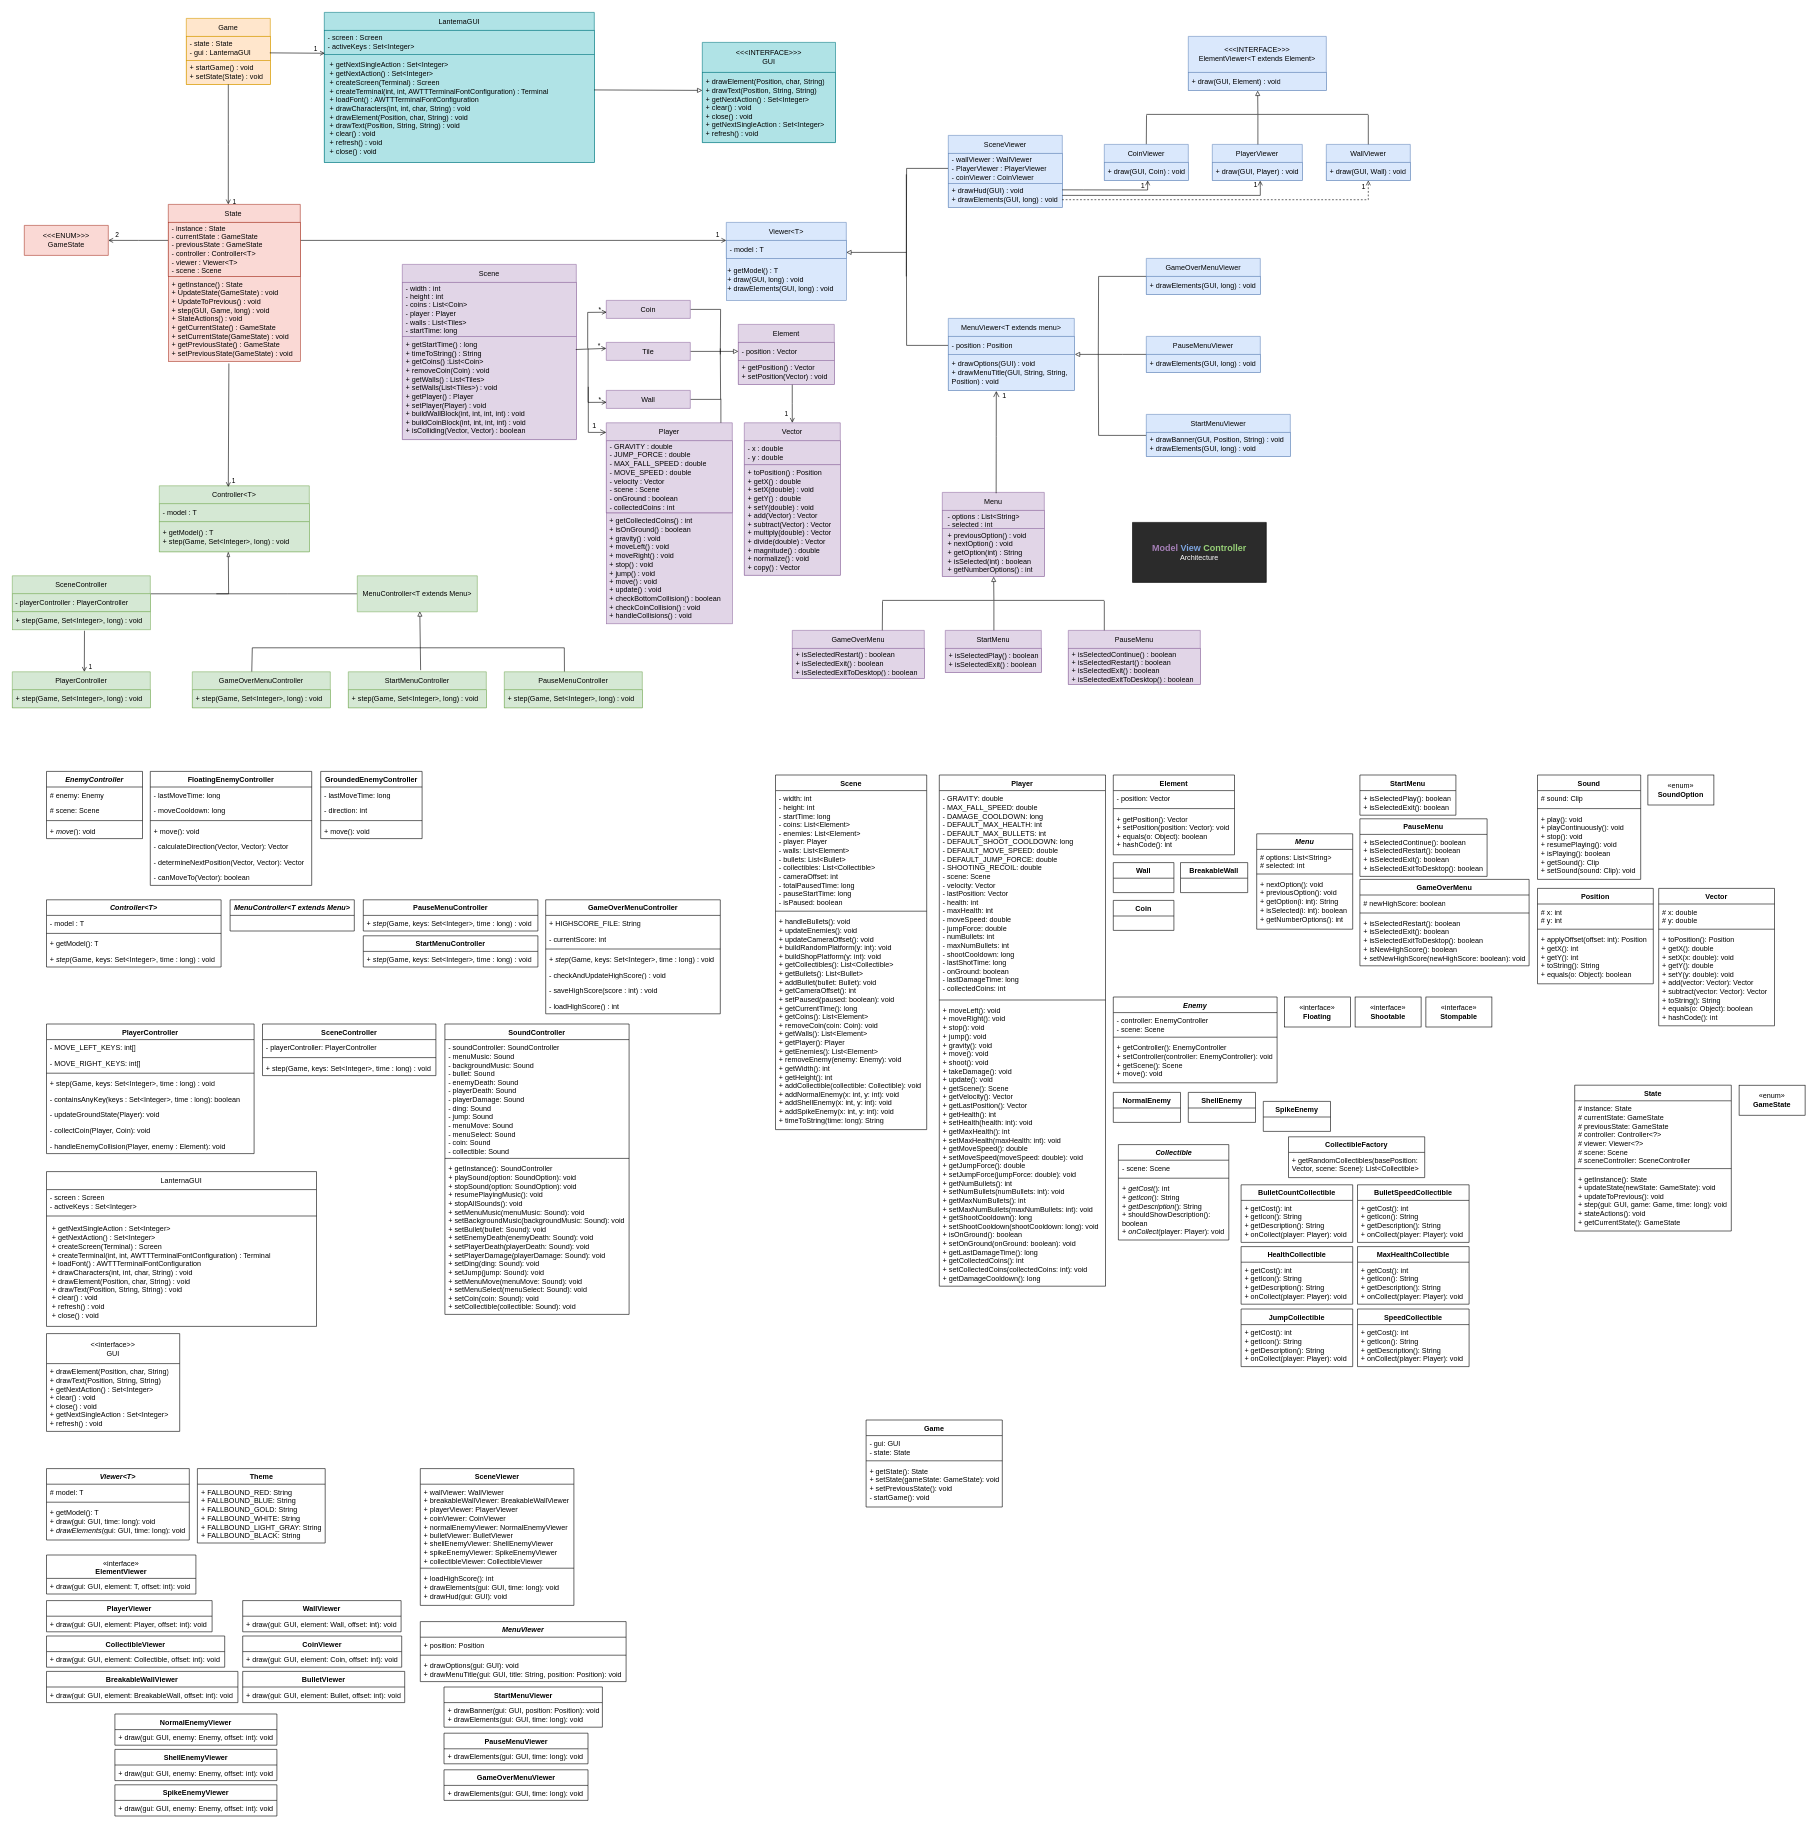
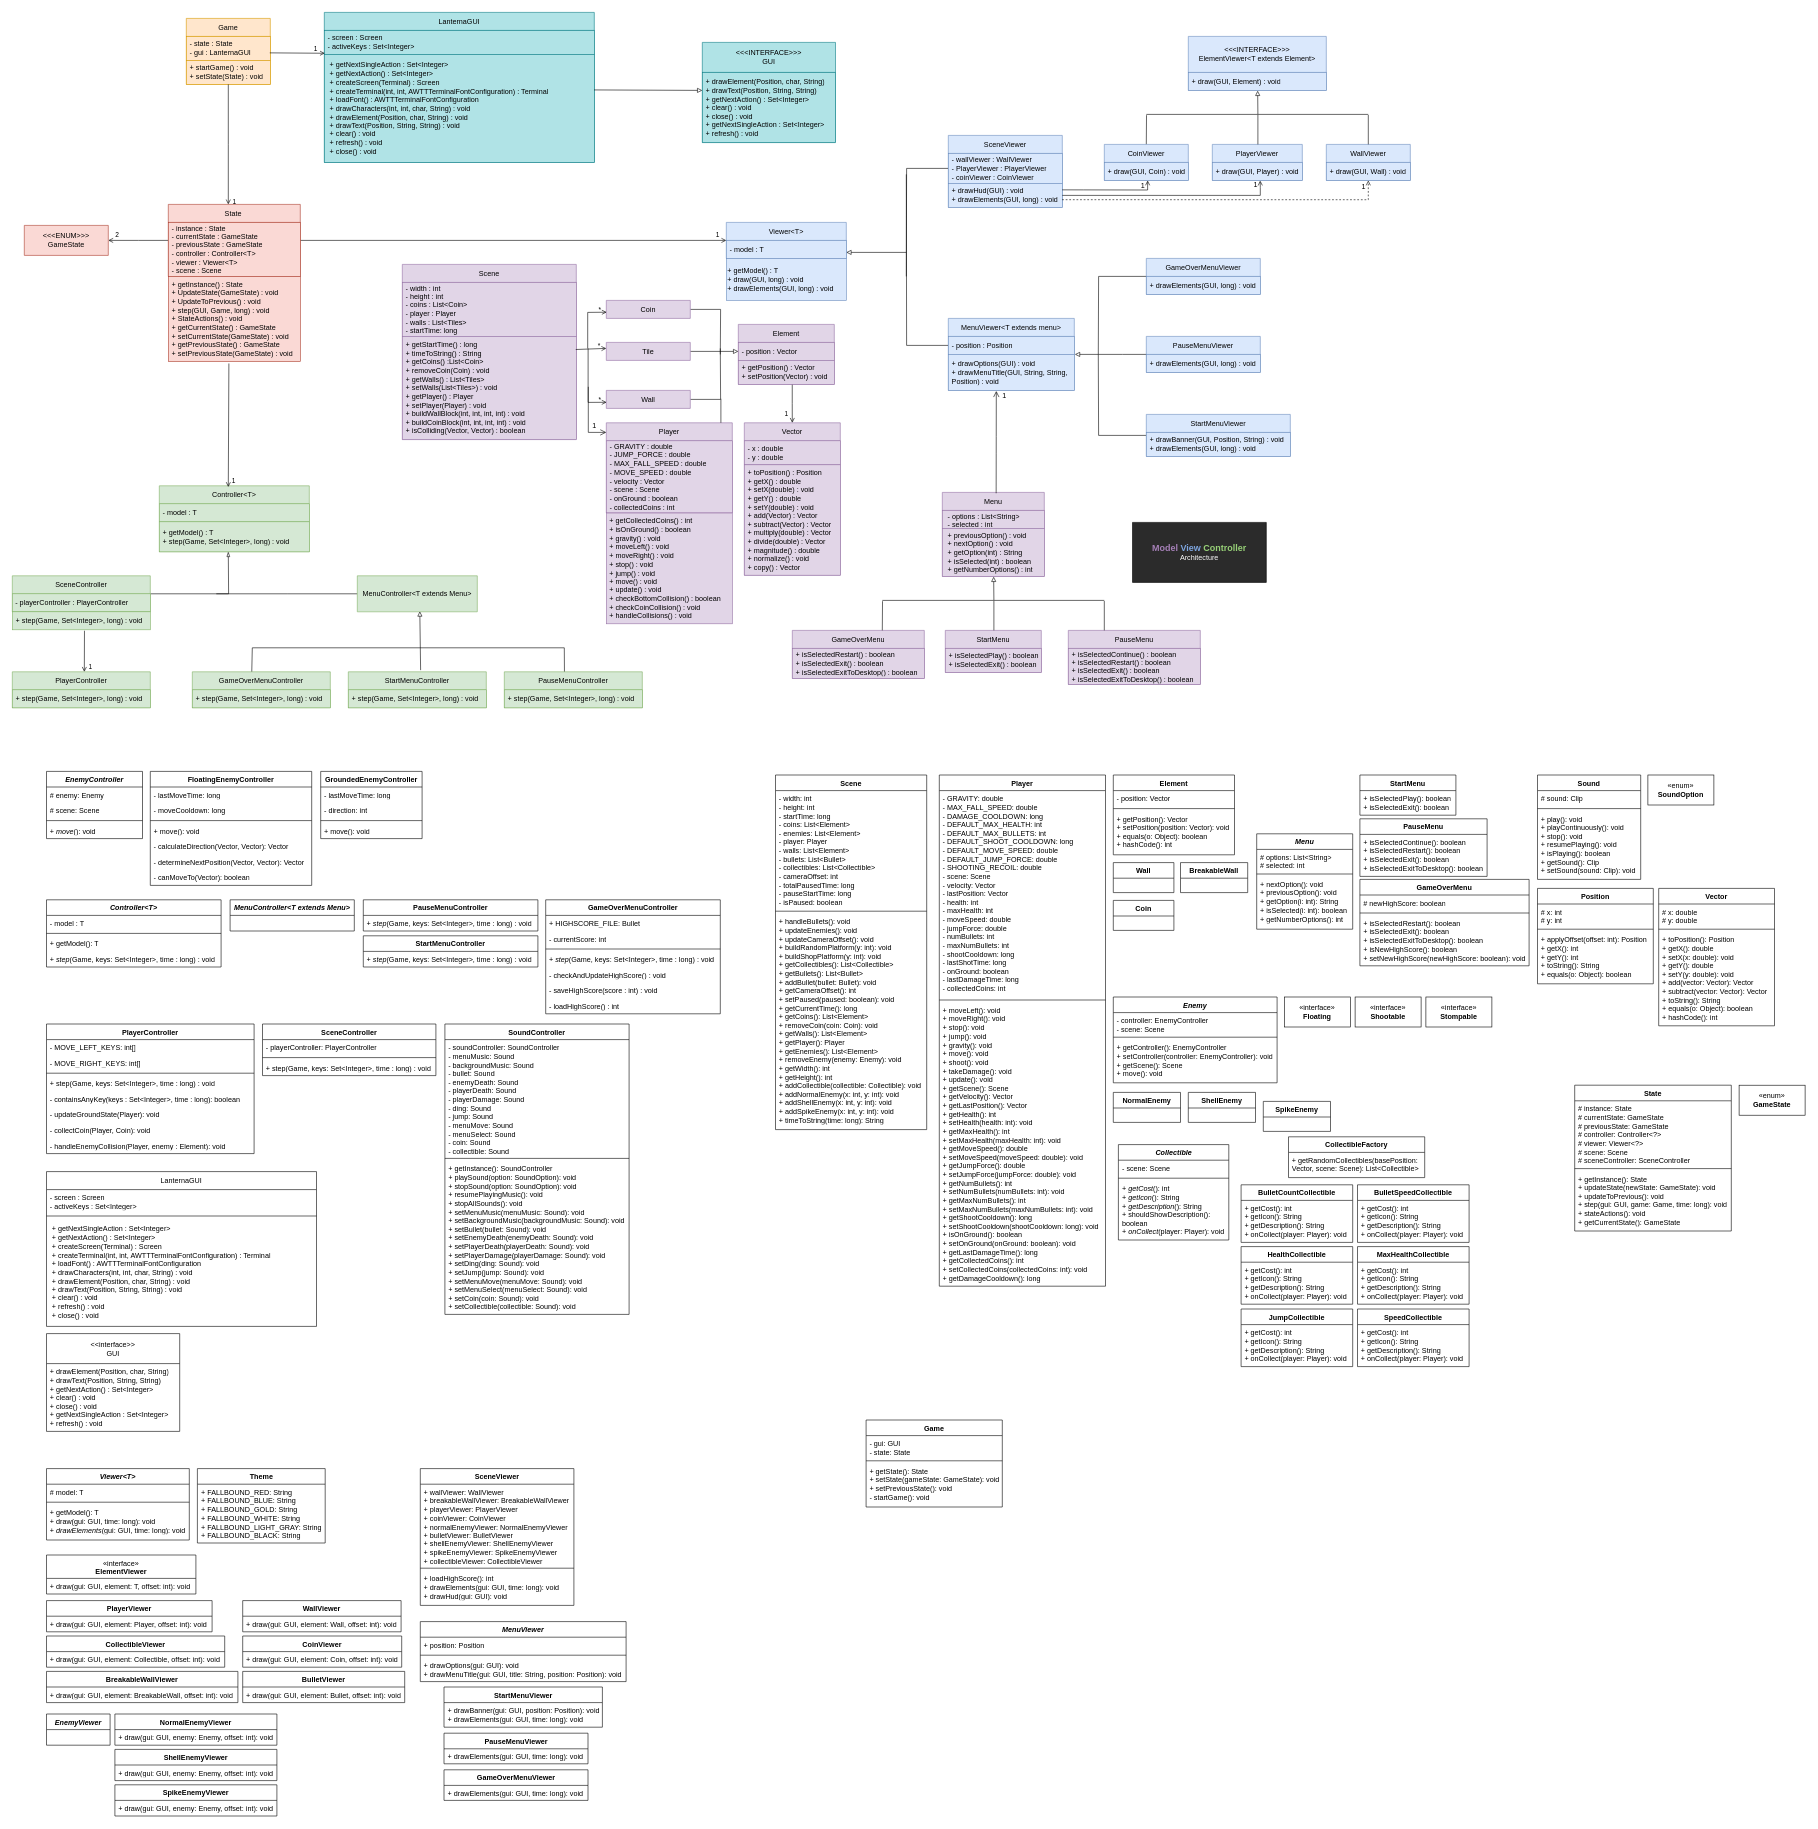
node "+ HIGHSCORE_FILE: String": label "+ HIGHSCORE_FILE: String" -> "+ HIGHSCORE_FILE: Bullet"
node "EnemyViewer": added
